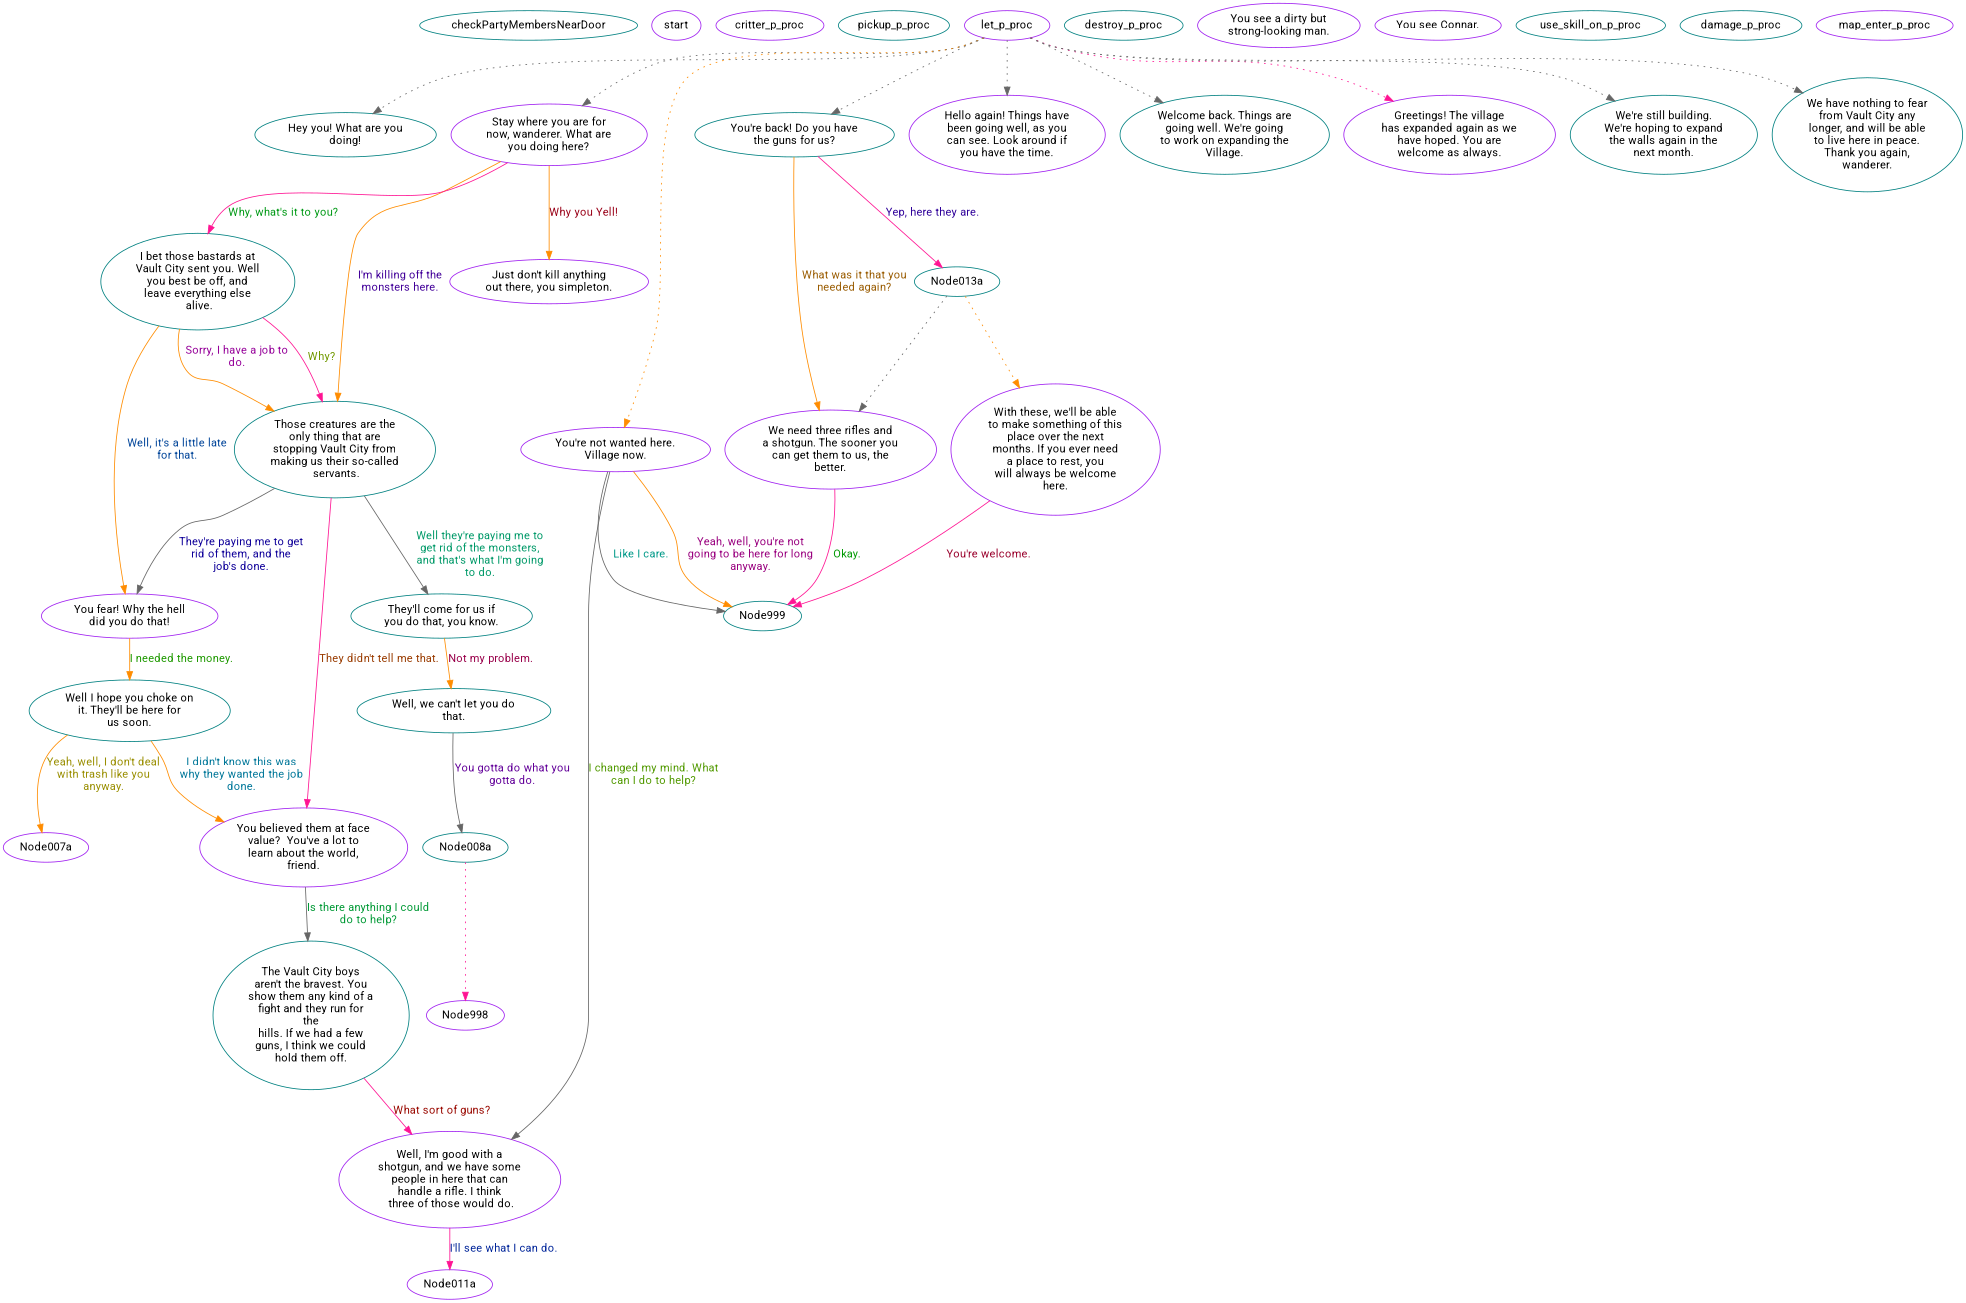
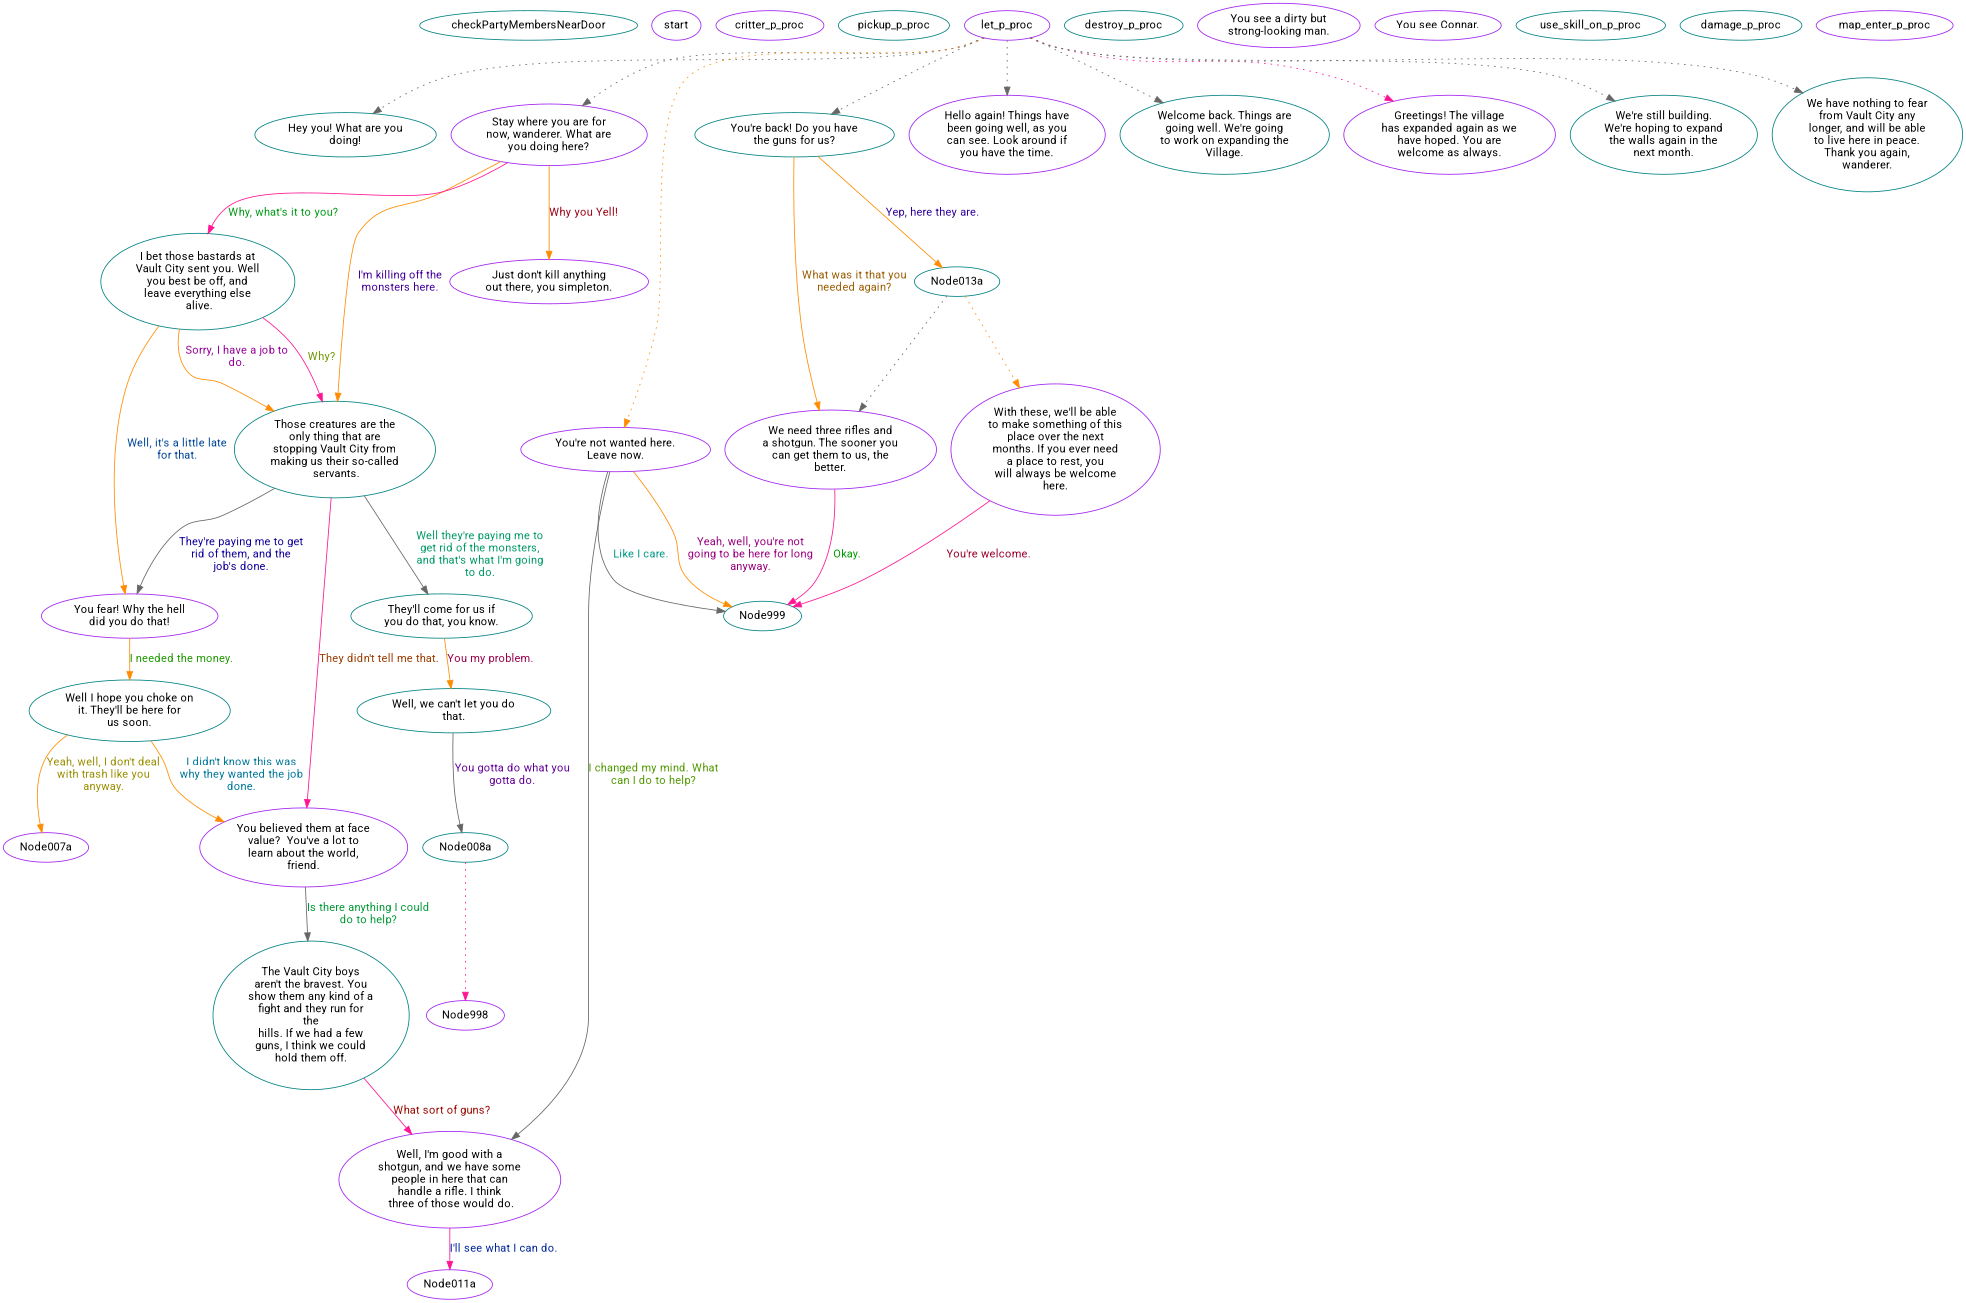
edge "You're back! Do you have the guns for us?" -> "Node013a": color deeppink -> darkorange
node "You're not wanted here. Village now.": label "You're not wanted here. Village now." -> "You're not wanted here. Leave now."
edge "They'll come for us if you do that, you know." -> "Well, we can't let you do that.": label "Not my problem." -> "You my problem."
